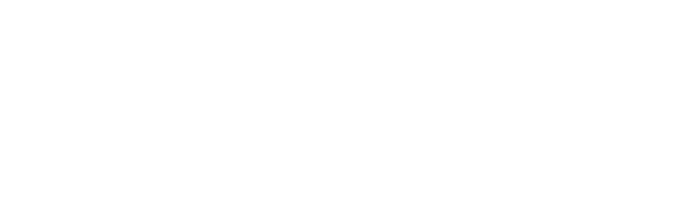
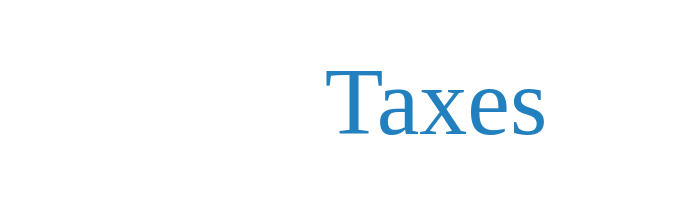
node "KTCTaxes": added
